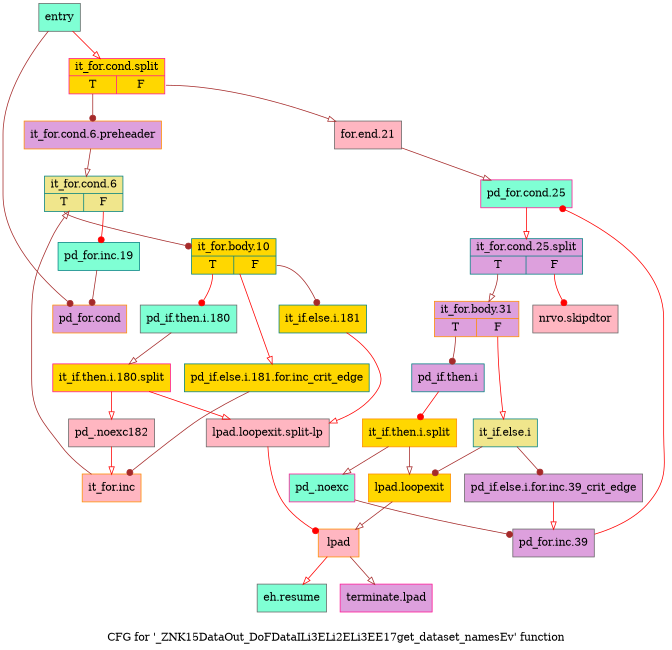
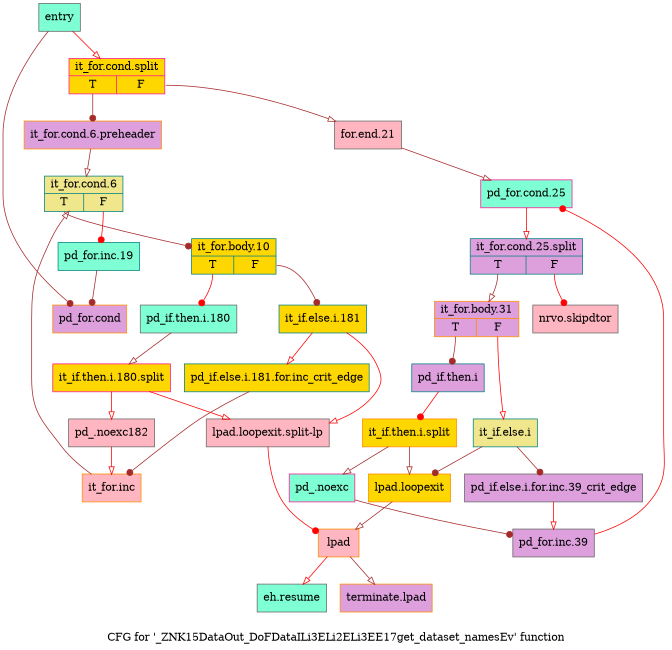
edge "it_for.body.10" -> "pd_if.else.i.181.for.inc_crit_edge": now "it_if.else.i.181" -> "pd_if.else.i.181.for.inc_crit_edge"
node "terminate.lpad": color deeppink -> darkorange
